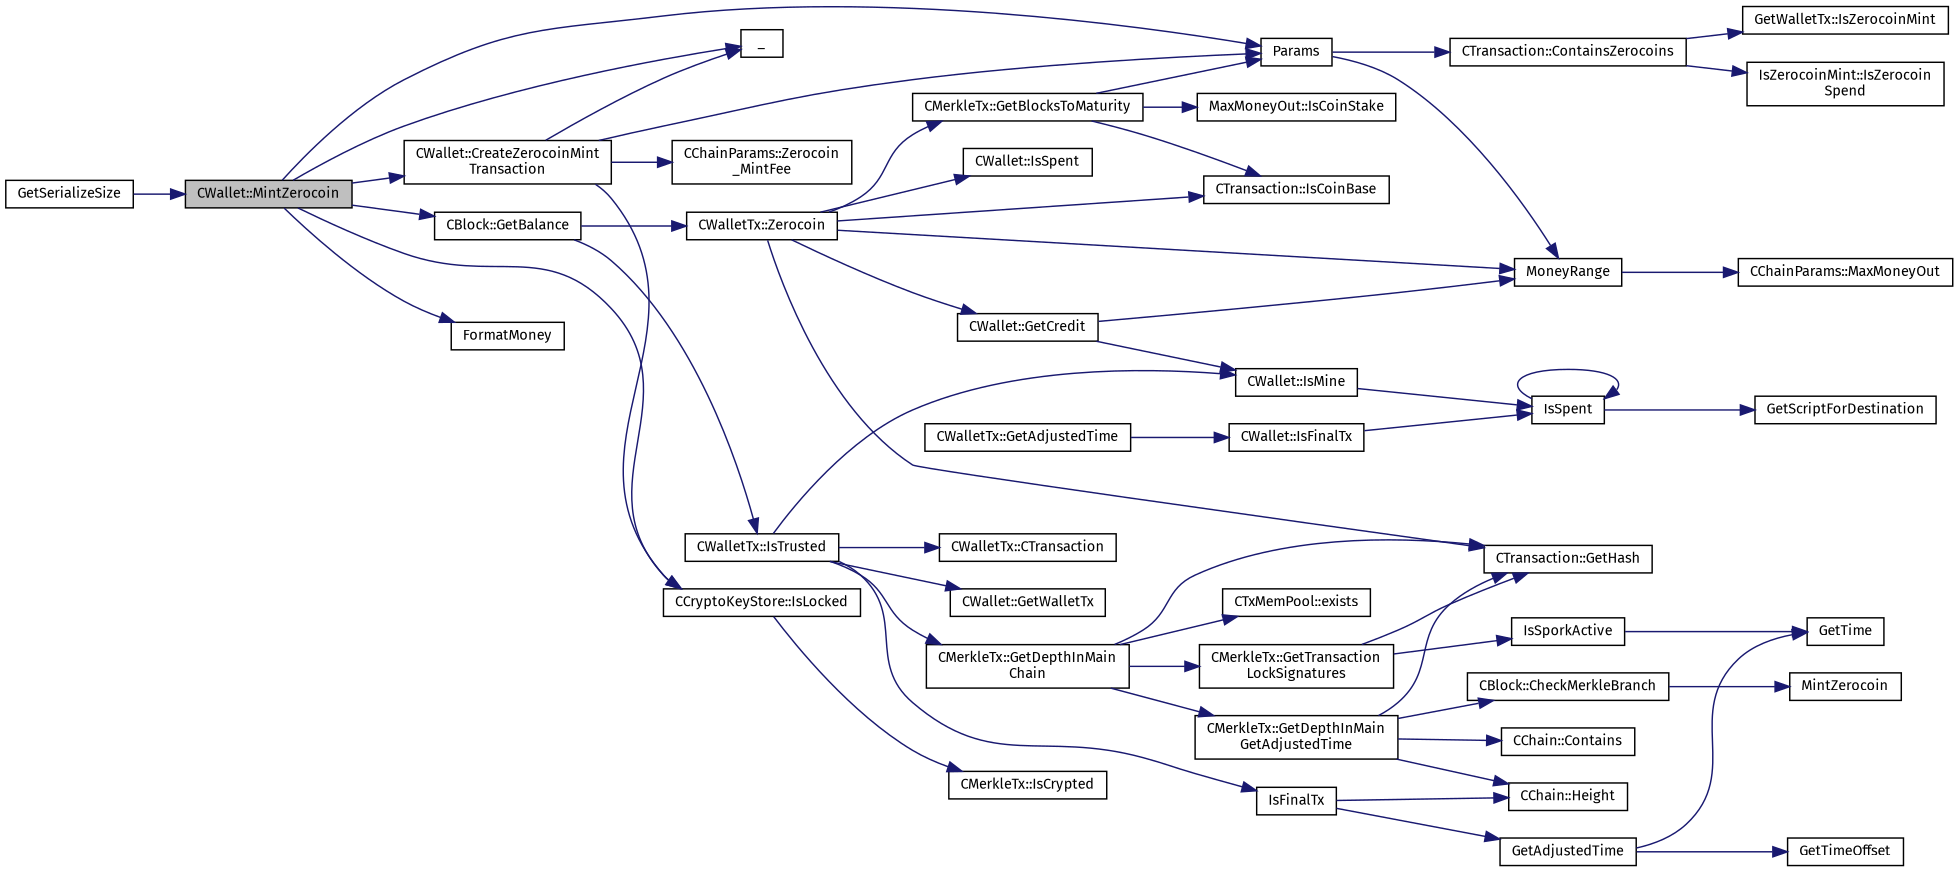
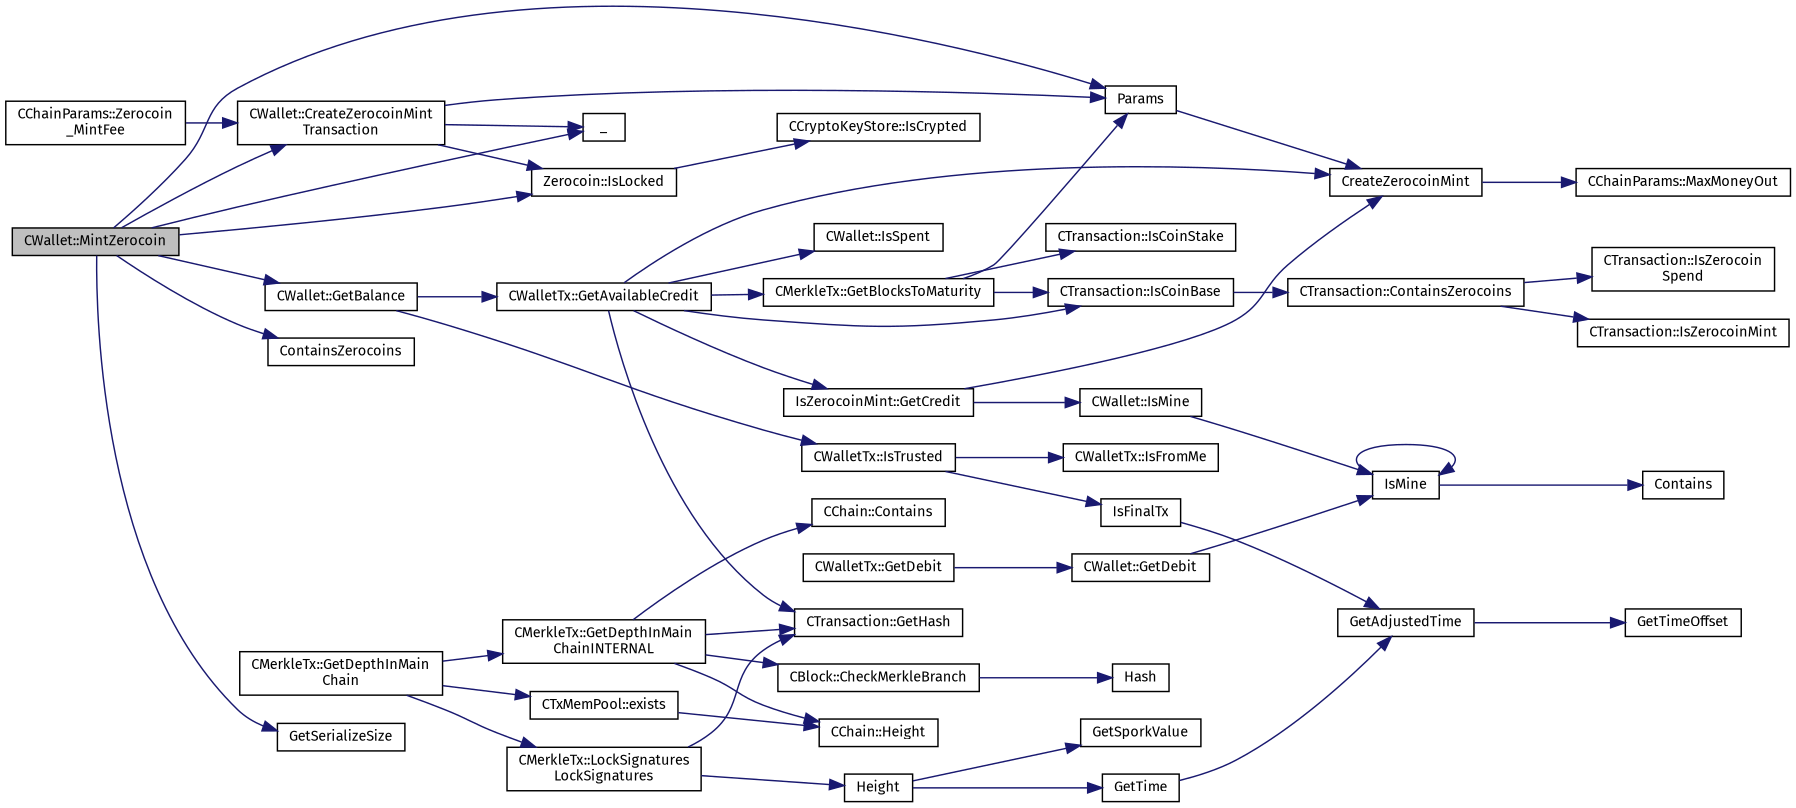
node "GetWalletTx::IsZerocoinMint": label "GetWalletTx::IsZerocoinMint" -> "CTransaction::IsZerocoinMint"
edge "Params" -> "CTransaction::ContainsZerocoins": now "CTransaction::IsCoinBase" -> "CTransaction::ContainsZerocoins"
node "IsZerocoinMint::IsZerocoin Spend": label "IsZerocoinMint::IsZerocoin Spend" -> "CTransaction::IsZerocoin Spend"
node "MaxMoneyOut::IsCoinStake": label "MaxMoneyOut::IsCoinStake" -> "CTransaction::IsCoinStake"
edge "CWallet::CreateZerocoinMint Transaction" -> "CChainParams::Zerocoin _MintFee": reversed
edge "GetSerializeSize" -> "CWallet::MintZerocoin": reversed
node "CBlock::GetBalance": label "CBlock::GetBalance" -> "CWallet::GetBalance"
node "CWalletTx::Zerocoin": label "CWalletTx::Zerocoin" -> "CWalletTx::GetAvailableCredit"
node "MoneyRange": label "MoneyRange" -> "CreateZerocoinMint"
node "CWallet::GetCredit": label "CWallet::GetCredit" -> "IsZerocoinMint::GetCredit"
node "FormatMoney": label "FormatMoney" -> "ContainsZerocoins"
edge "CWalletTx::IsTrusted" -> "CWallet::IsMine": removed
node "IsSpent": label "IsSpent" -> "IsMine"
node "GetScriptForDestination": label "GetScriptForDestination" -> "Contains"
node "CWalletTx::GetAdjustedTime": label "CWalletTx::GetAdjustedTime" -> "CWalletTx::GetDebit"
node "CWallet::IsFinalTx": label "CWallet::IsFinalTx" -> "CWallet::GetDebit"
node "CWalletTx::CTransaction": label "CWalletTx::CTransaction" -> "CWalletTx::IsFromMe"
edge "CMerkleTx::GetDepthInMain Chain" -> "CTransaction::GetHash": removed
node "CCryptoKeyStore::IsLocked": label "CCryptoKeyStore::IsLocked" -> "Zerocoin::IsLocked"
node "CWallet::GetWalletTx": removed
edge "CWalletTx::IsTrusted" -> "CMerkleTx::GetDepthInMain Chain": removed
node "IsSporkActive": label "IsSporkActive" -> "Height"
node "CMerkleTx::GetTransaction LockSignatures": label "CMerkleTx::GetTransaction LockSignatures" -> "CMerkleTx::LockSignatures LockSignatures"
node "MintZerocoin": label "MintZerocoin" -> "Hash"
node "GetSporkValue": added
node "CMerkleTx::GetDepthInMain GetAdjustedTime": label "CMerkleTx::GetDepthInMain GetAdjustedTime" -> "CMerkleTx::GetDepthInMain ChainINTERNAL"
edge "GetAdjustedTime" -> "GetTime": reversed
node "CMerkleTx::IsCrypted": label "CMerkleTx::IsCrypted" -> "CCryptoKeyStore::IsCrypted"
edge "IsFinalTx" -> "CChain::Height": now "CTxMemPool::exists" -> "CChain::Height"
